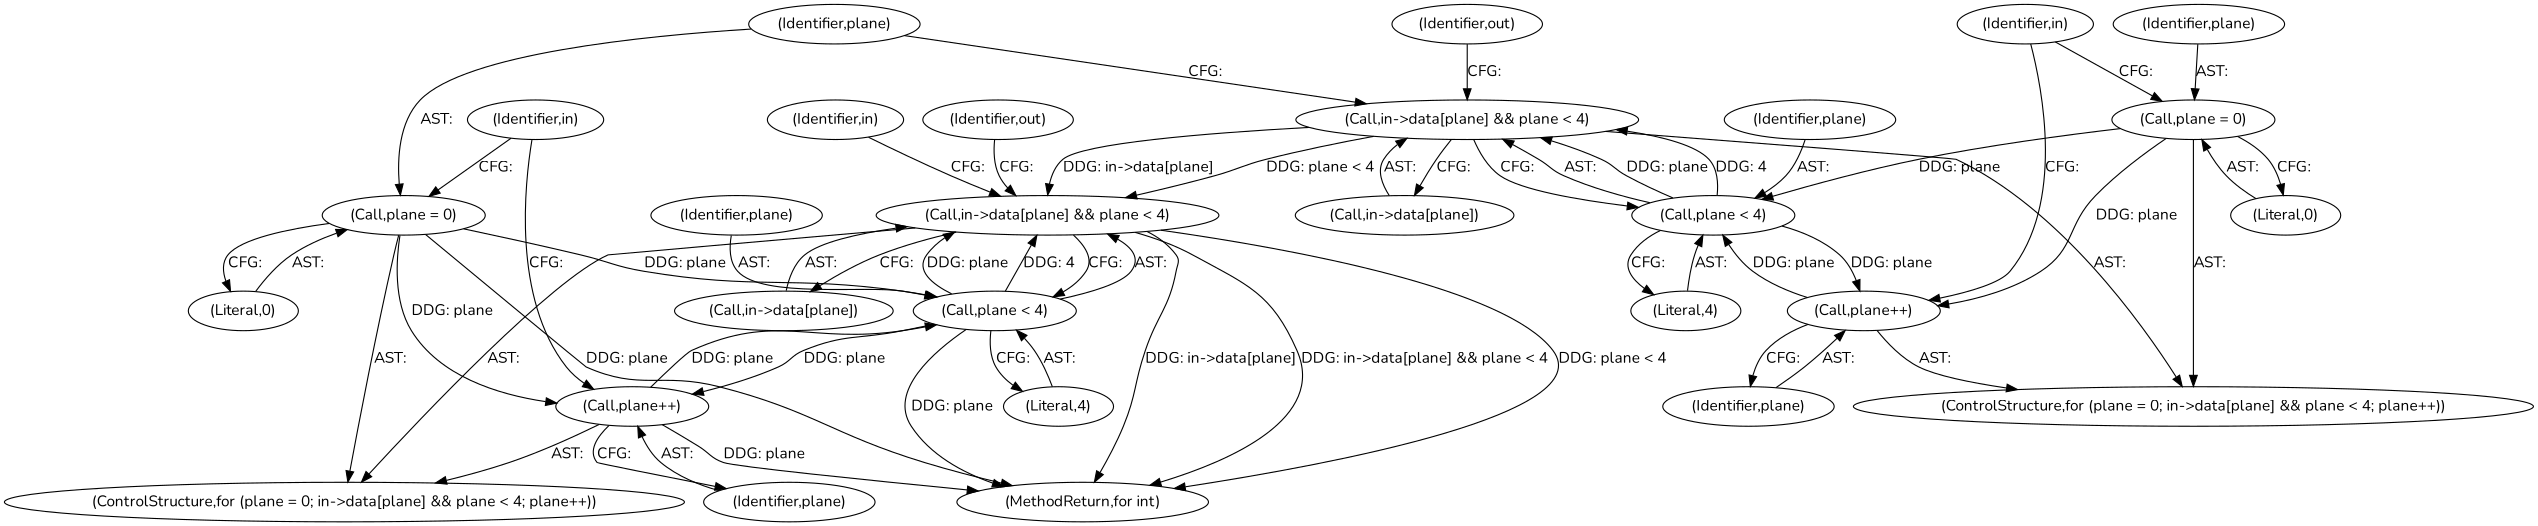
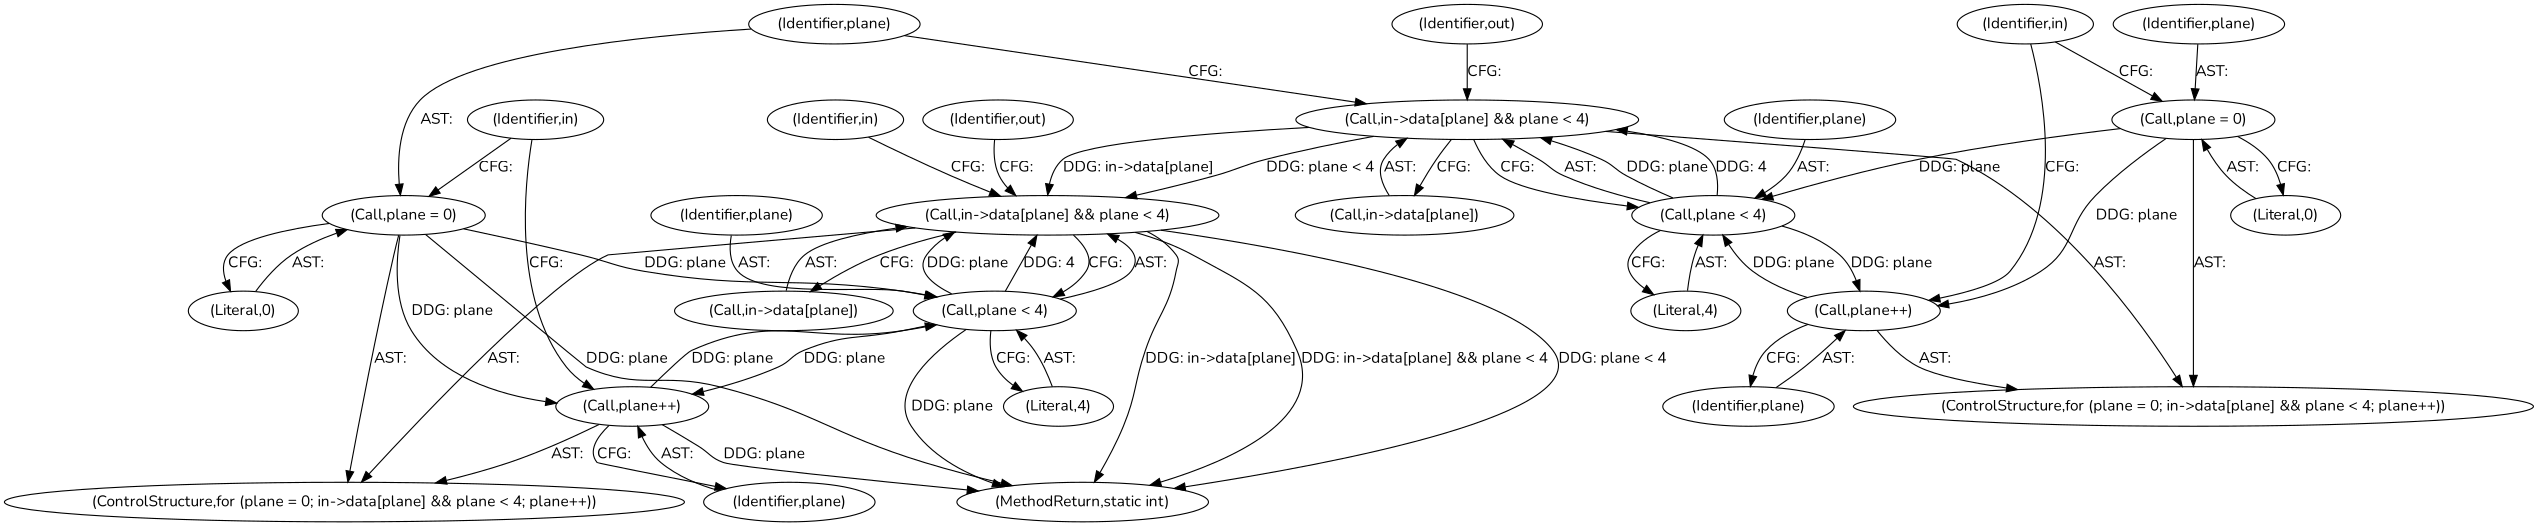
node "(MethodReturn,for int)": label "(MethodReturn,for int)" -> "(MethodReturn,static int)"
